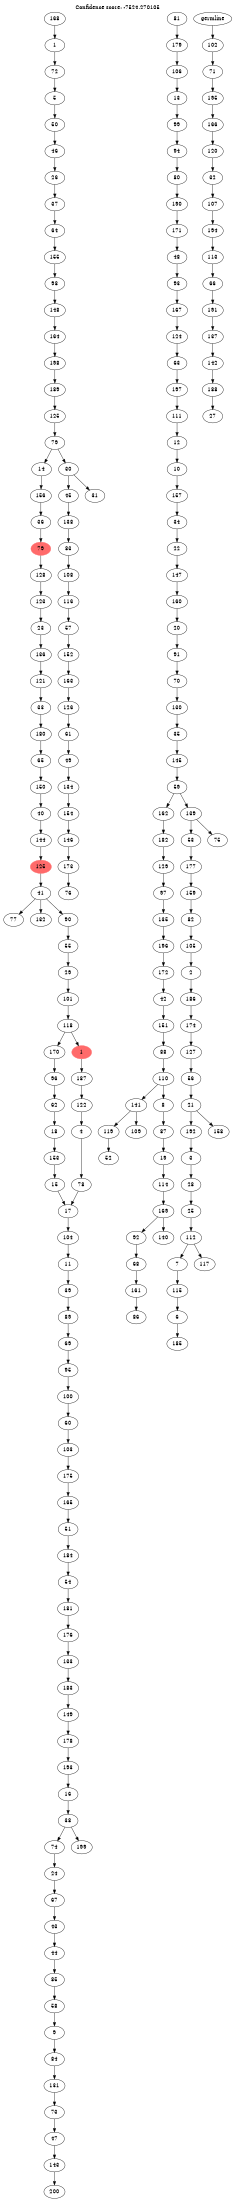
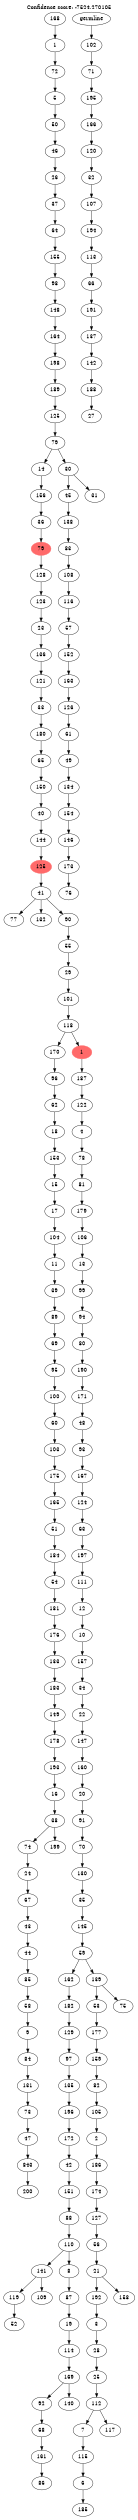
edge "78" -> "17": now "78" -> "81"
node "143": label "143" -> "843"
